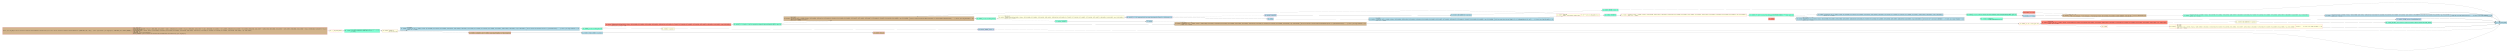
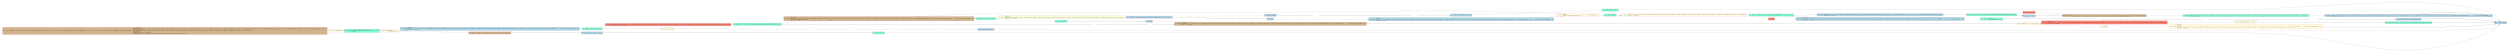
node "89: 0x0070": fillcolor tan -> aquamarine
